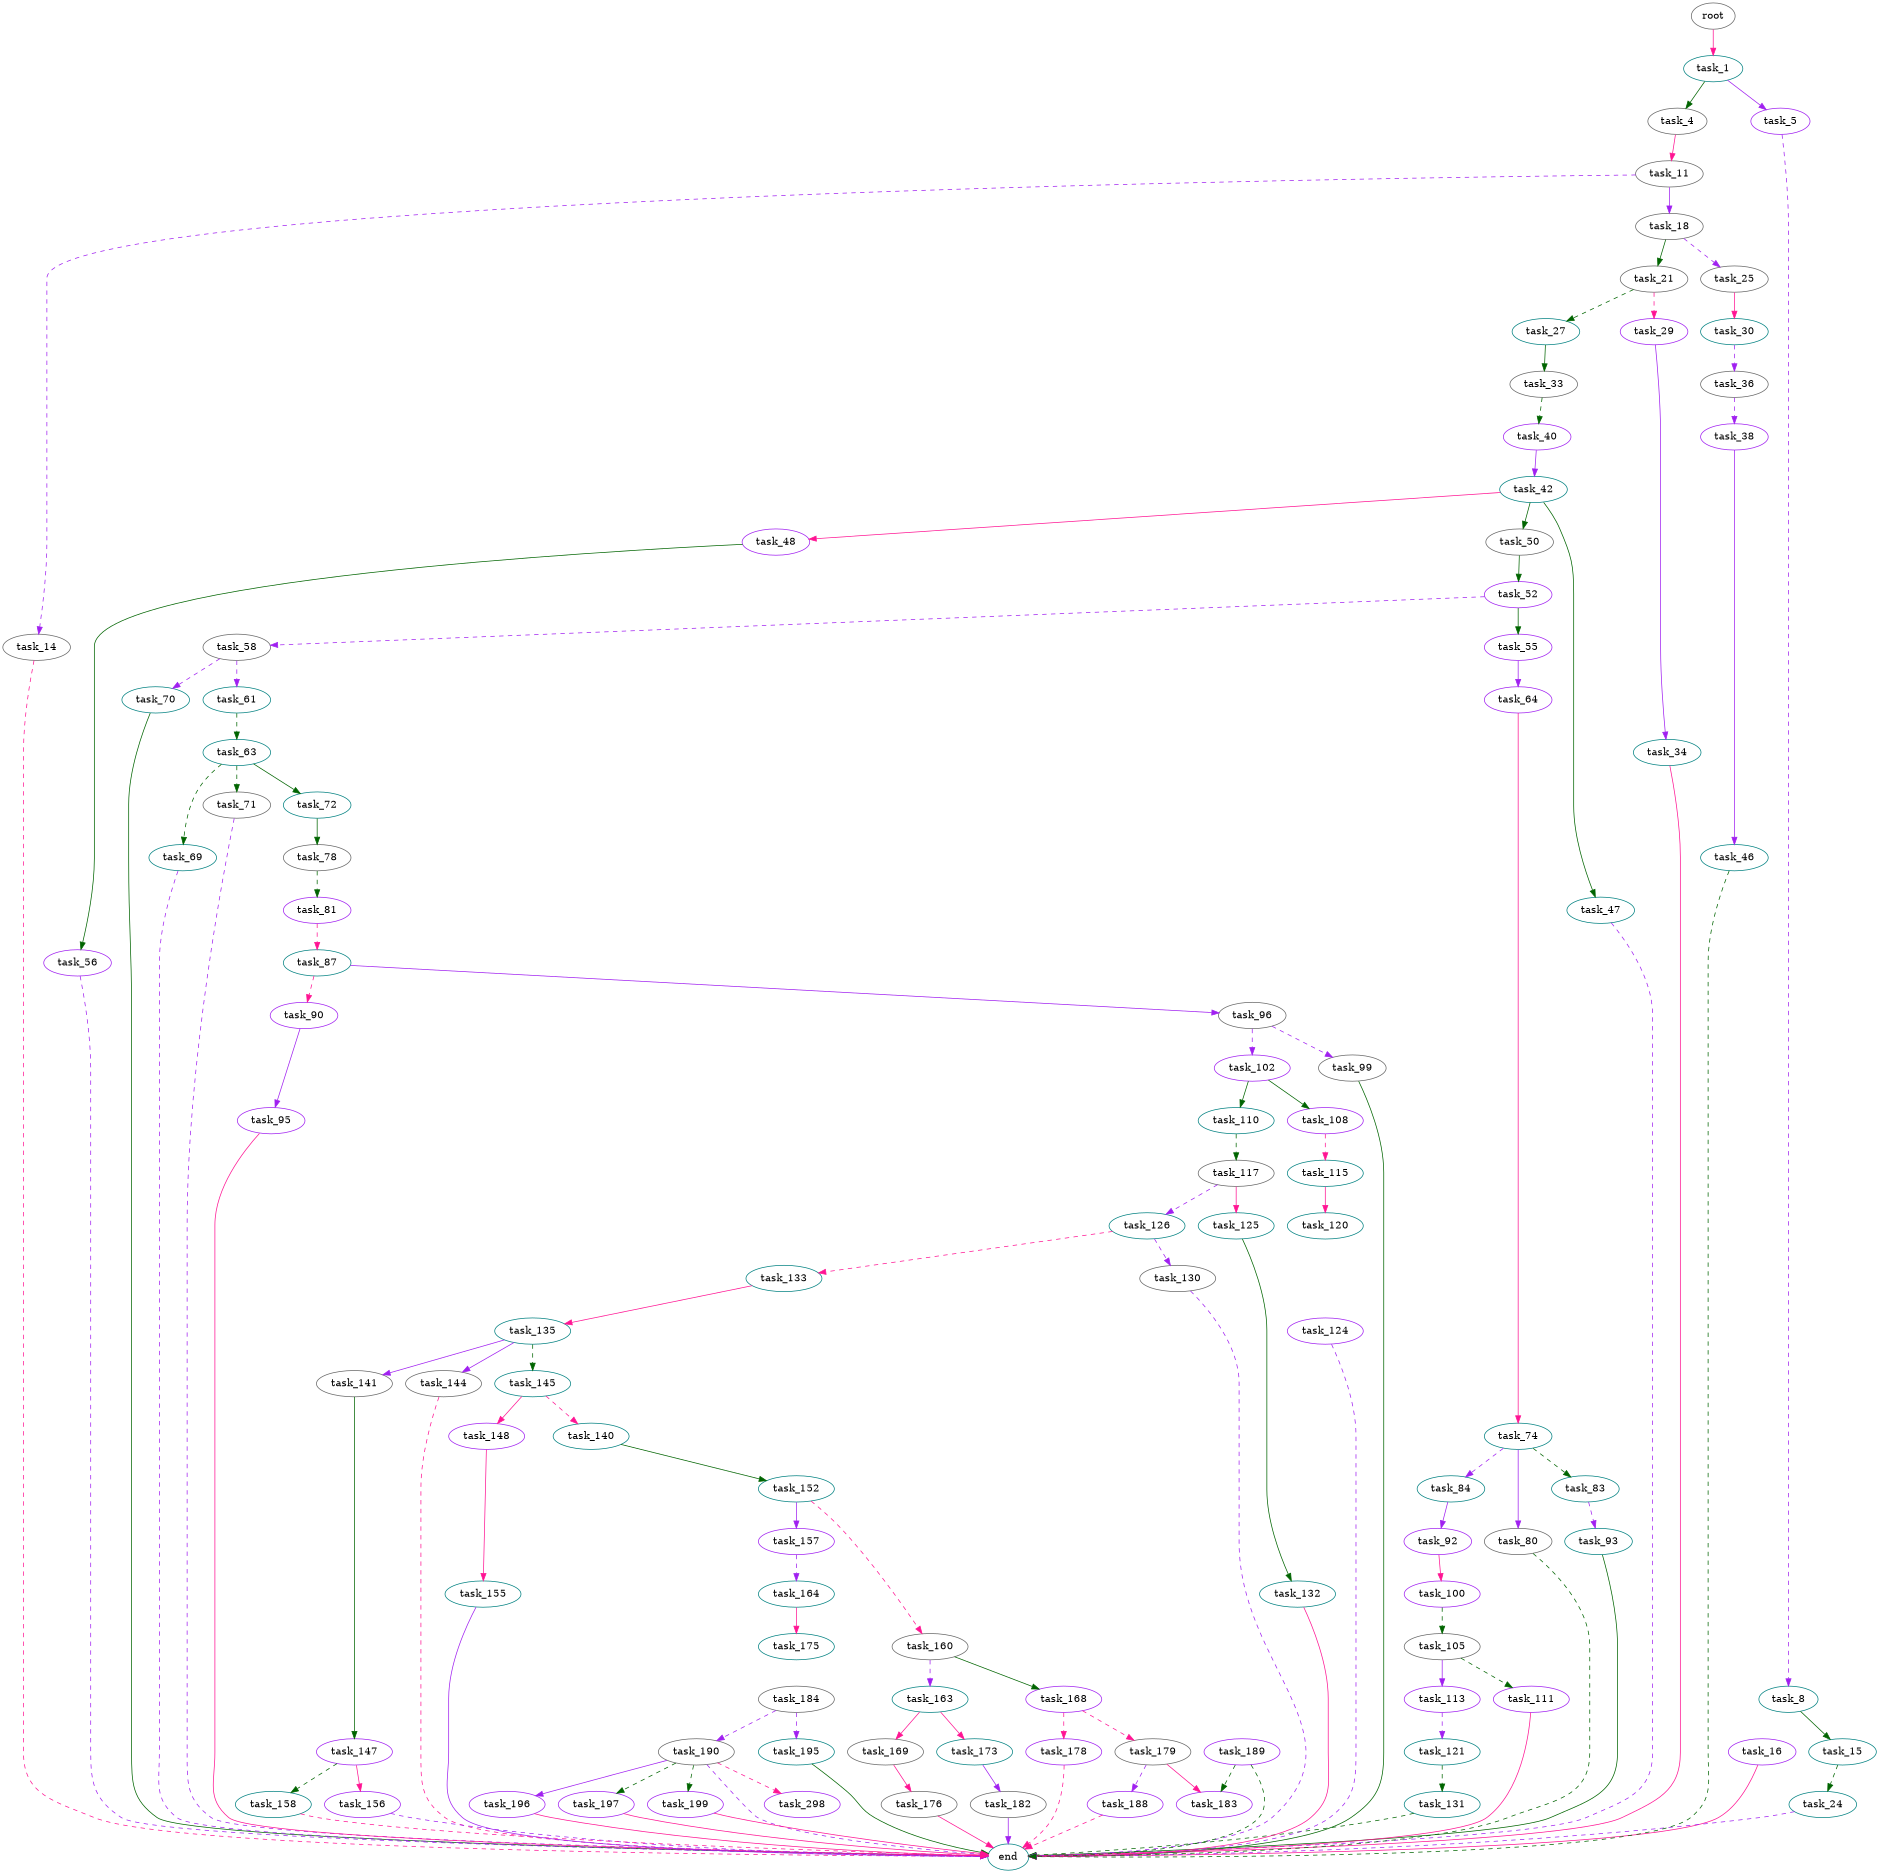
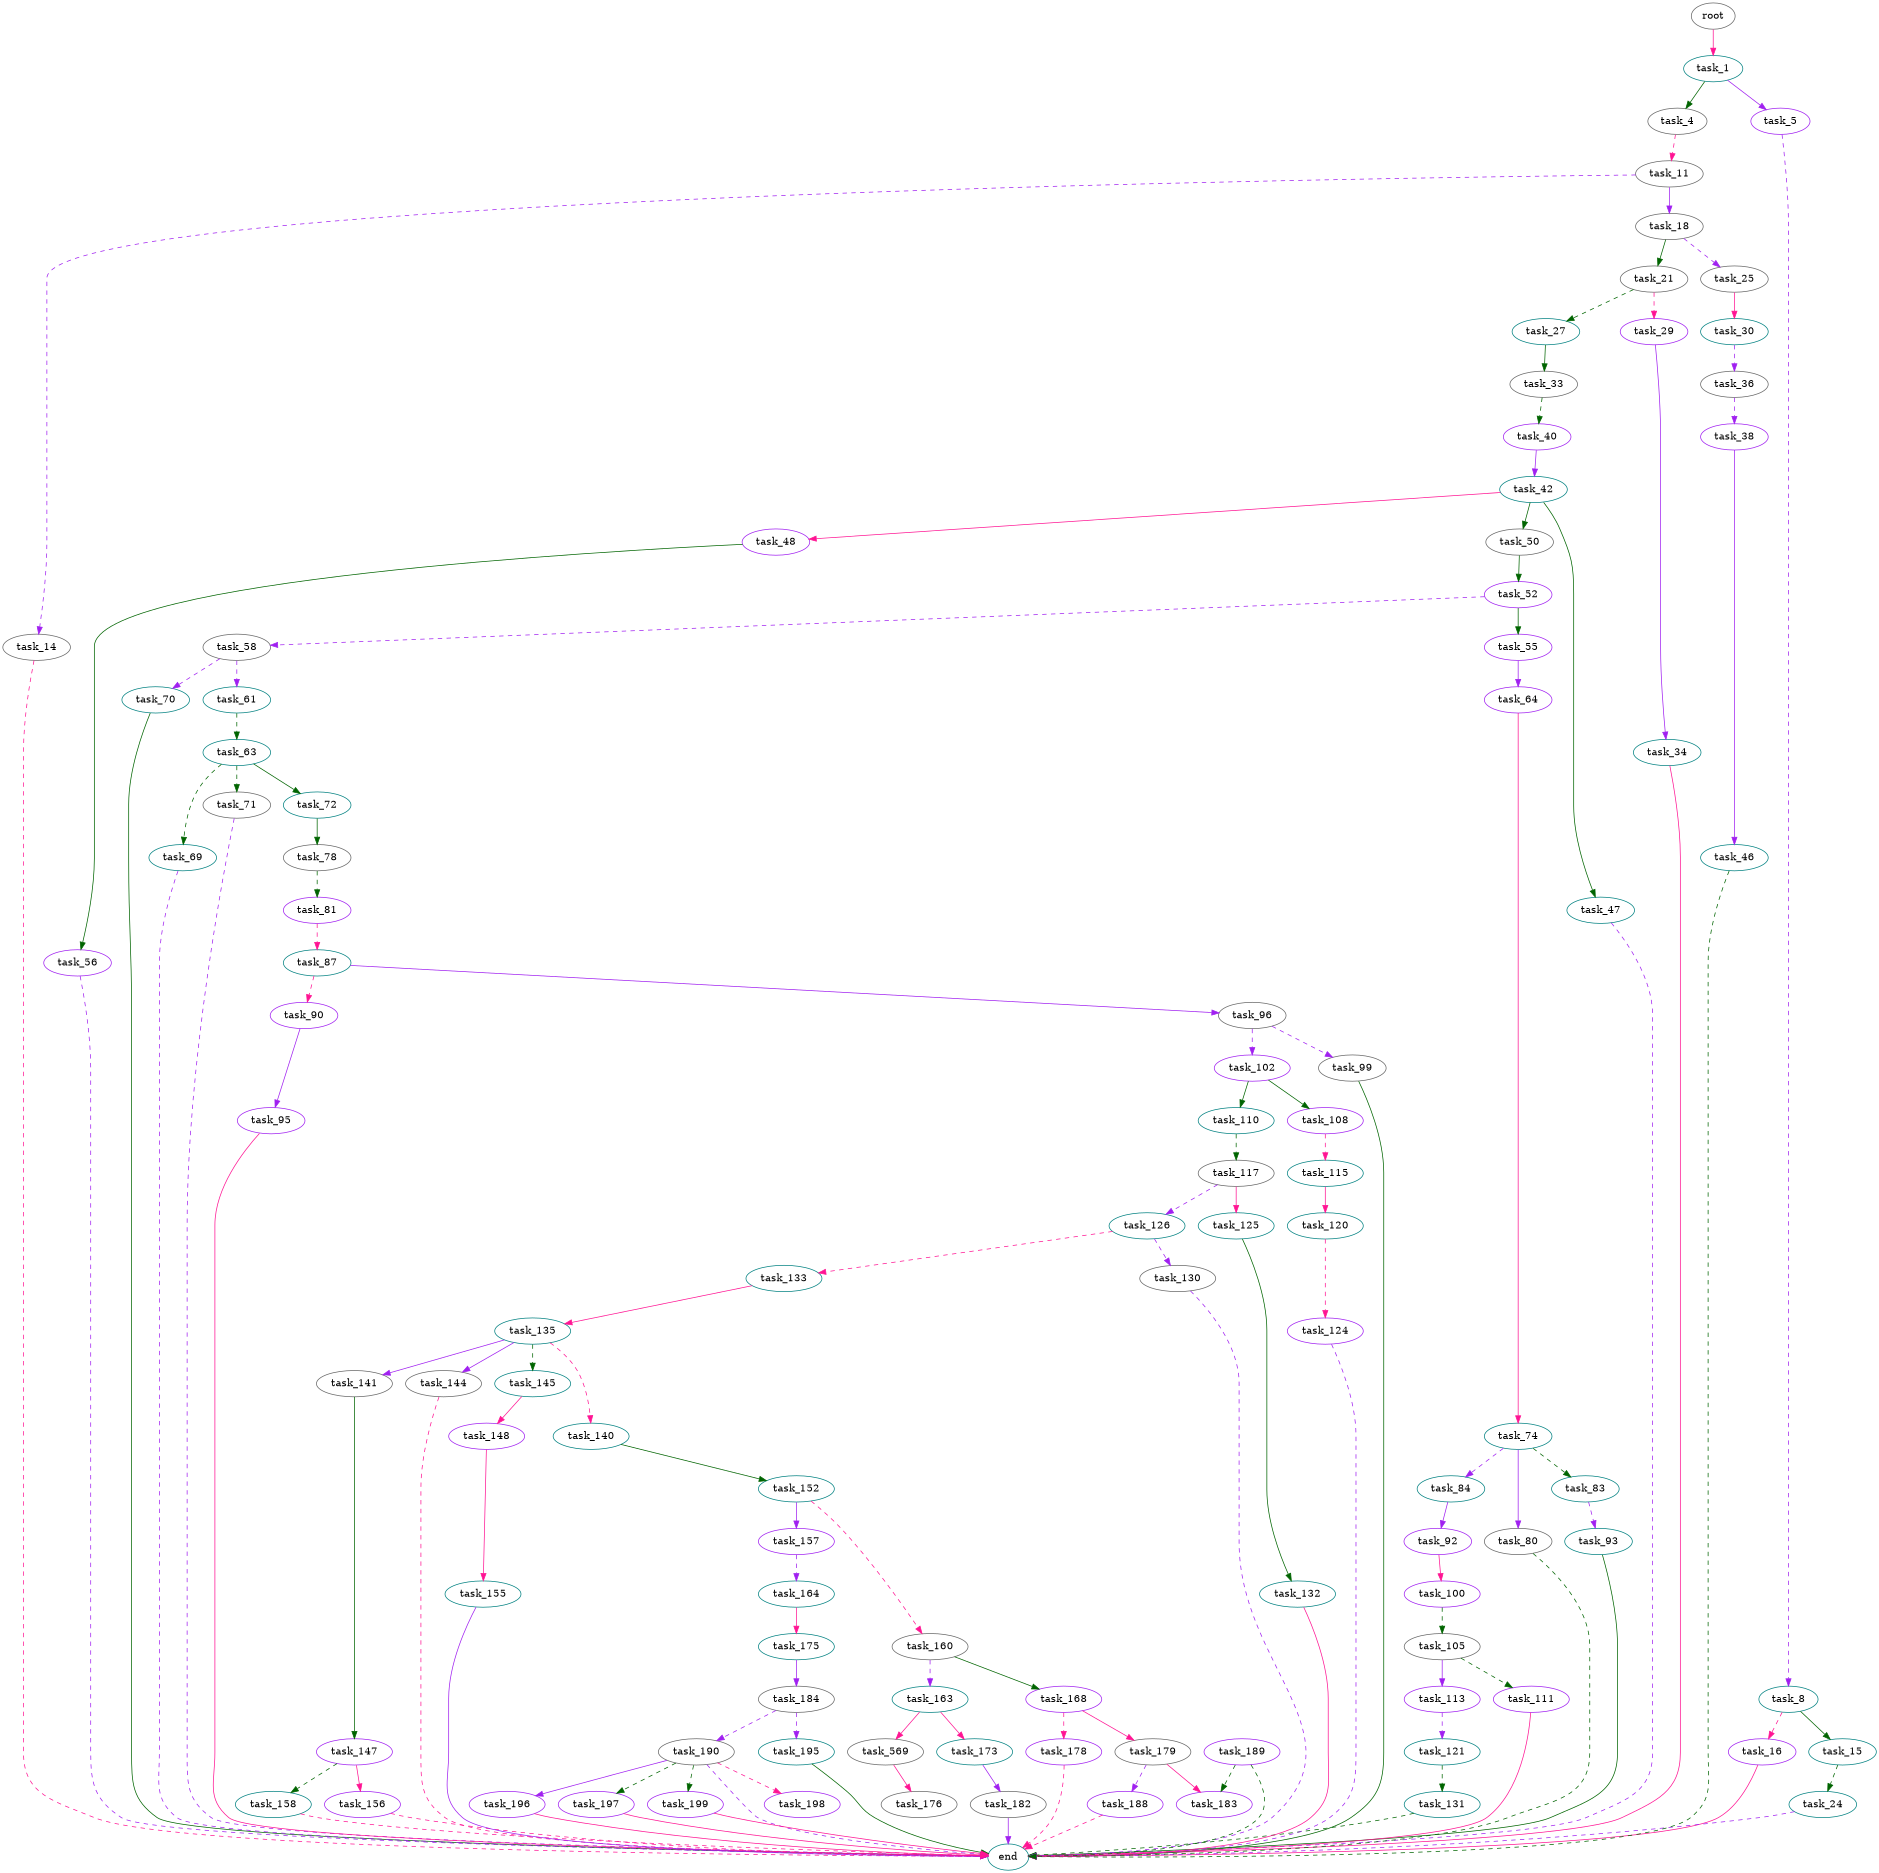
edge "task_4" -> "task_11": style solid -> dashed
edge "task_120" -> "task_124": added
edge "task_145" -> "task_140": now "task_135" -> "task_140"
edge "task_175" -> "task_184": added
edge "task_8" -> "task_16": added
edge "task_168" -> "task_179": style dashed -> solid
node "task_169": label "task_169" -> "task_569"
node "task_298": label "task_298" -> "task_198"
edge "task_176" -> "end": removed
edge "task_156" -> "end": color purple -> deeppink
